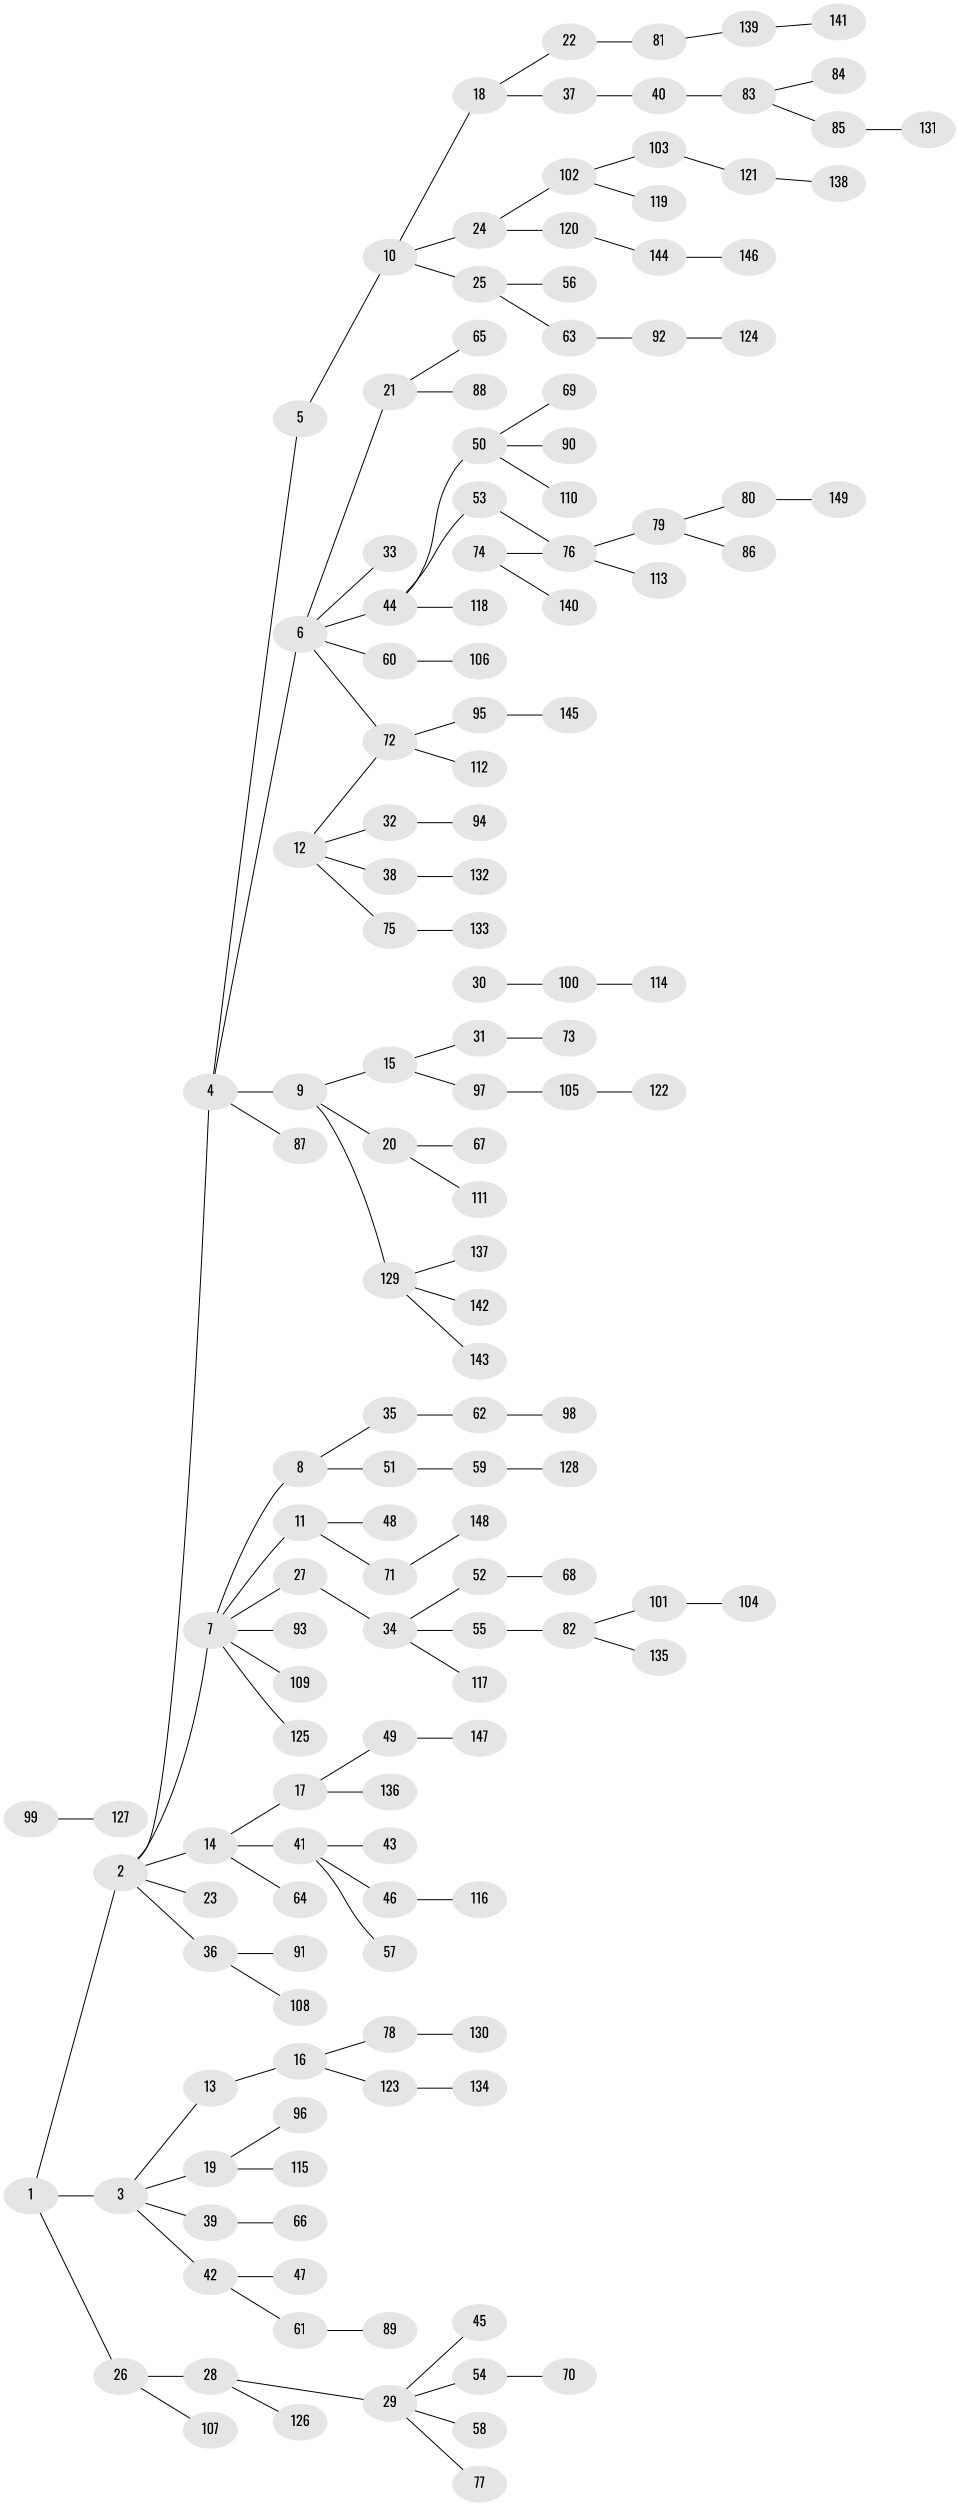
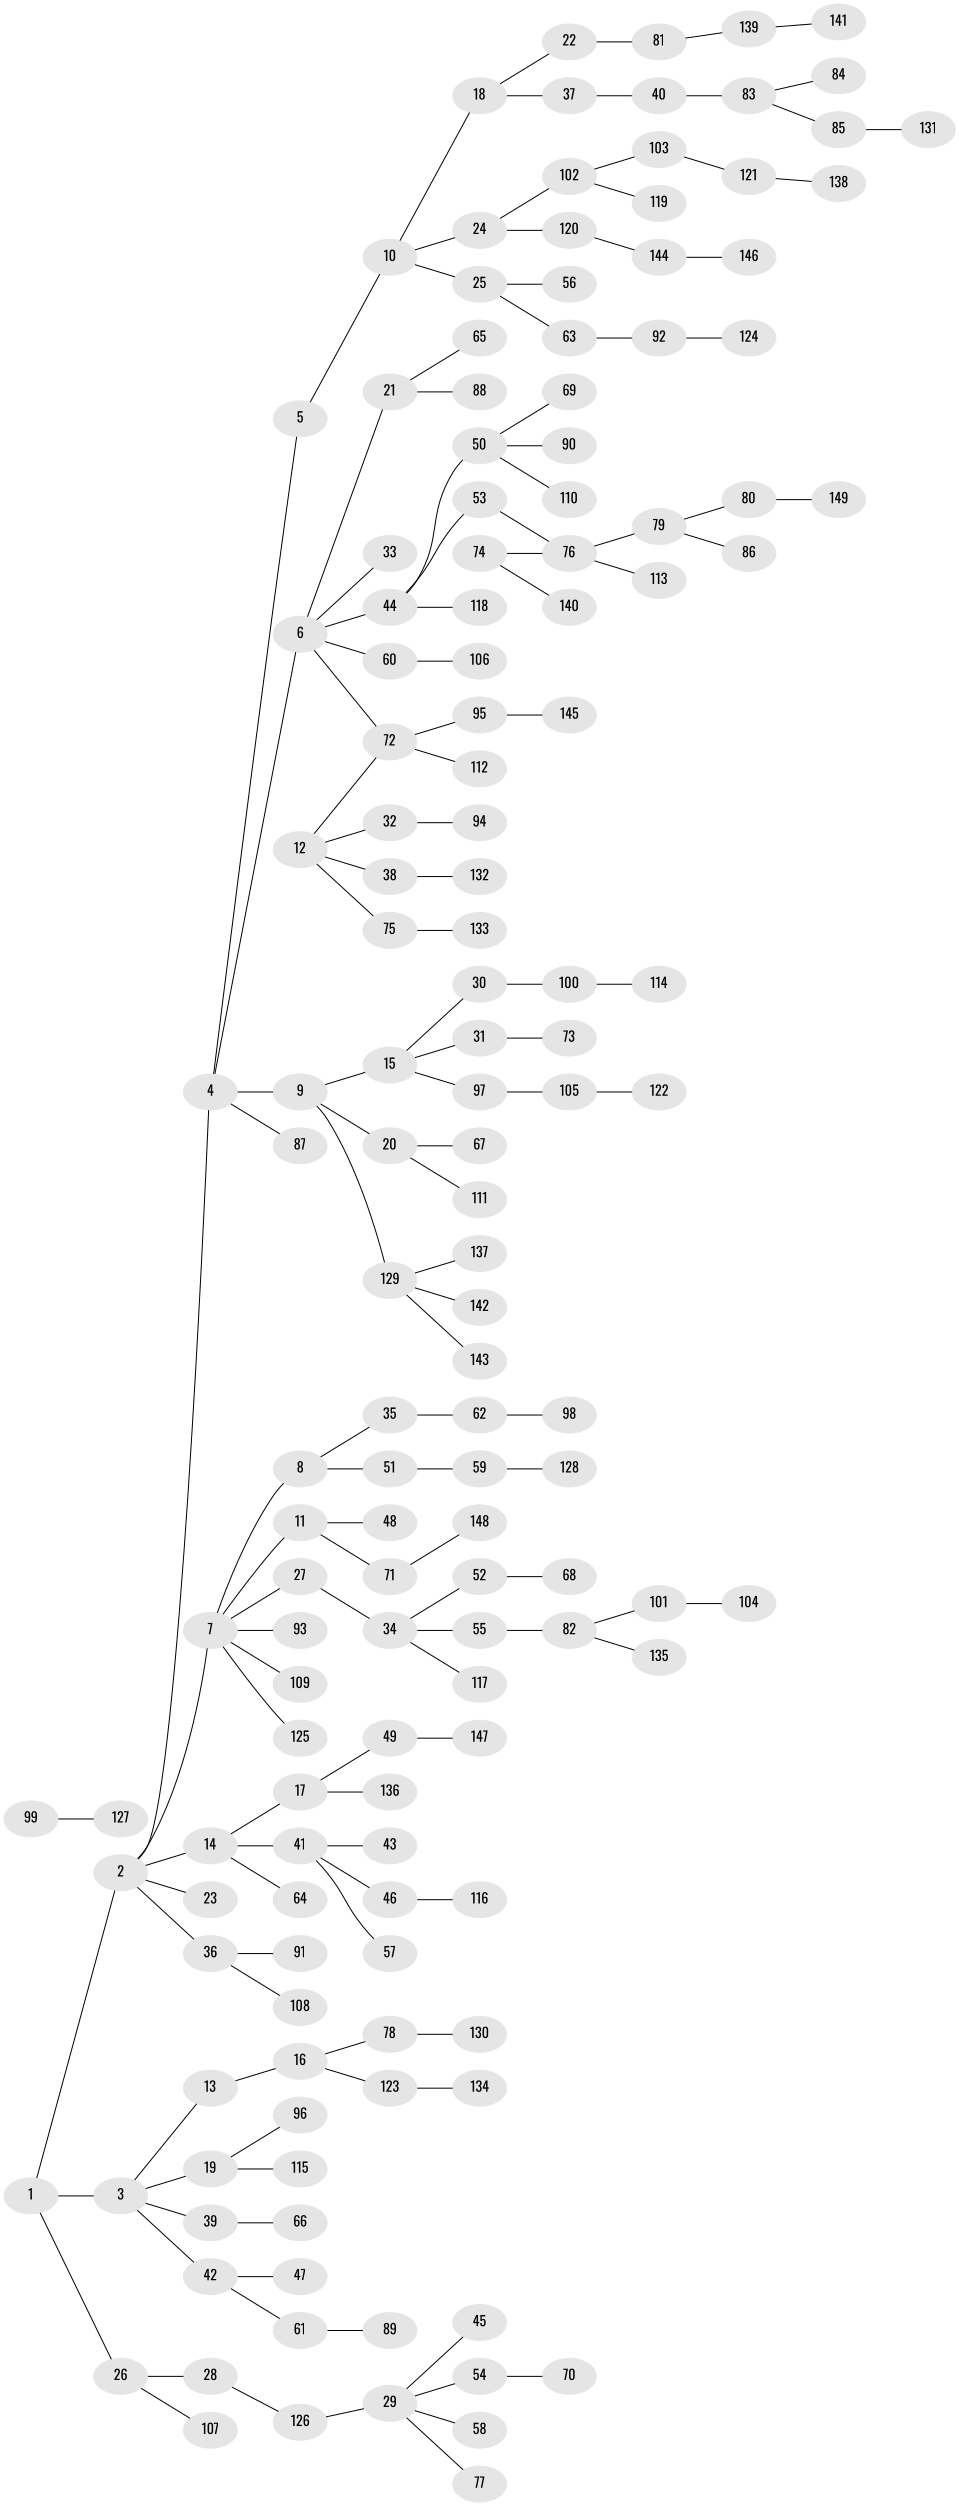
edge "30" -- "15": added
edge "28" -- "29": now "126" -- "29"
